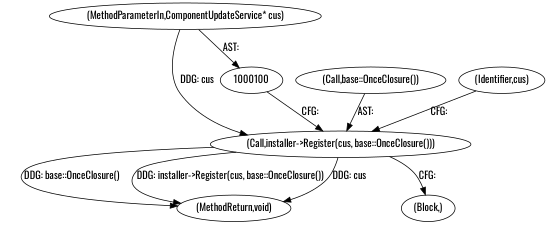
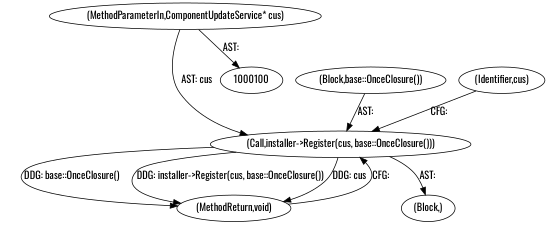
edge "(MethodParameterIn,ComponentUpdateService* cus)" -> "(Call,installer->Register(cus, base::OnceClosure()))": label "DDG: cus" -> "AST: cus"
node "(Call,base::OnceClosure())": label "(Call,base::OnceClosure())" -> "(Block,base::OnceClosure())"
edge "1000100" -> "(Call,installer->Register(cus, base::OnceClosure()))": now "(MethodReturn,void)" -> "(Call,installer->Register(cus, base::OnceClosure()))"
edge "(Call,installer->Register(cus, base::OnceClosure()))" -> "(Block,)": label "CFG: " -> "AST: "
